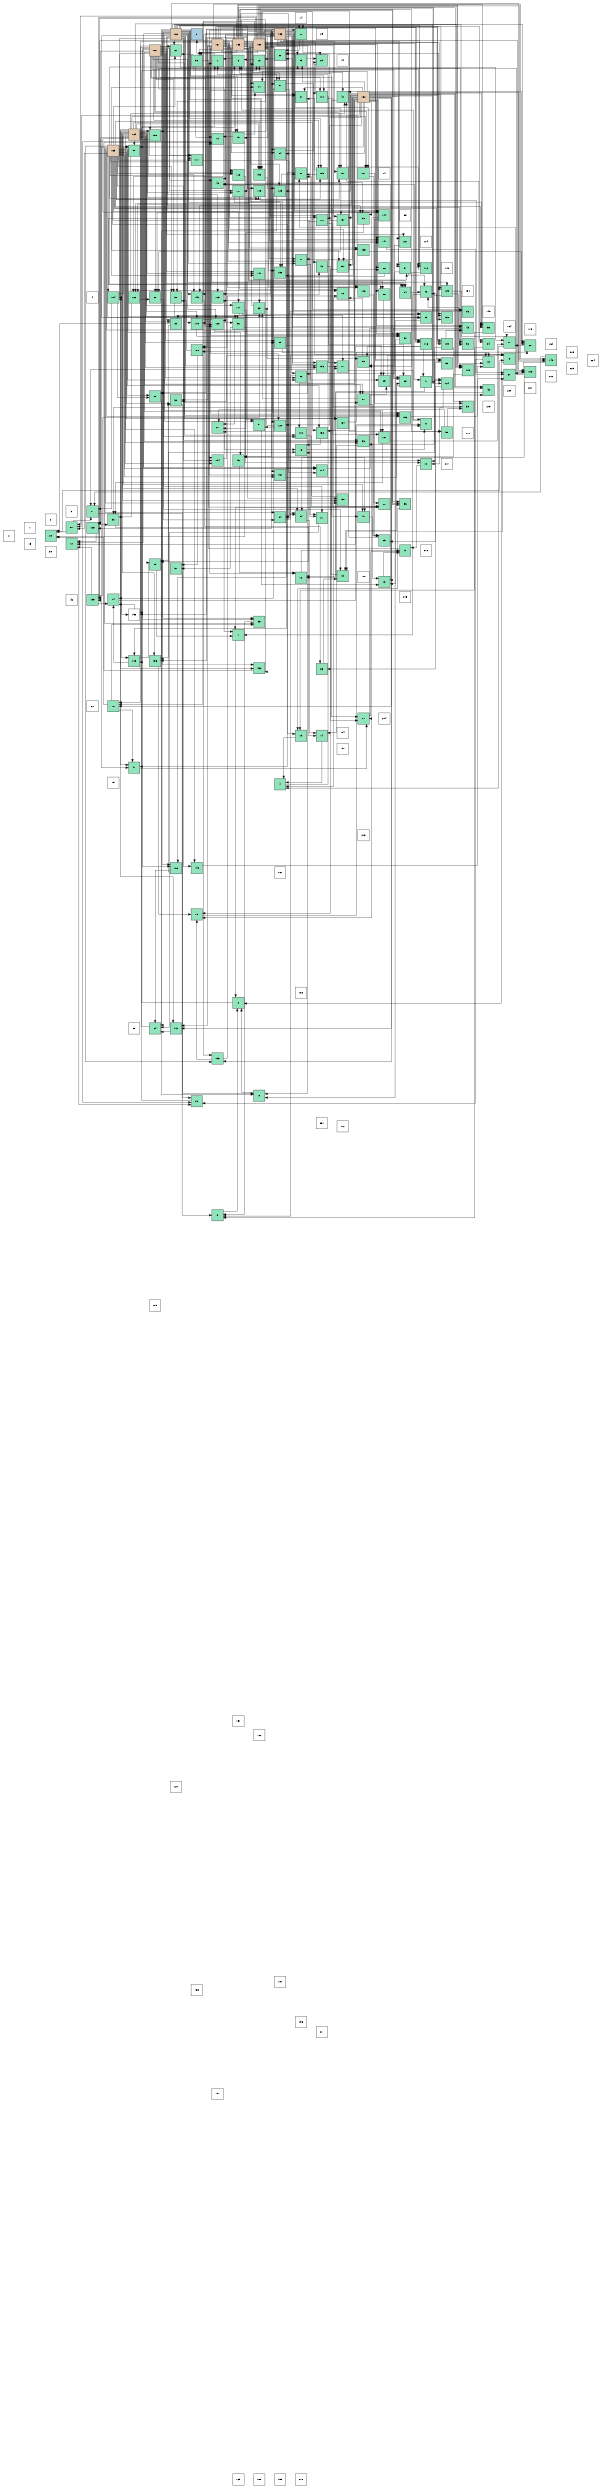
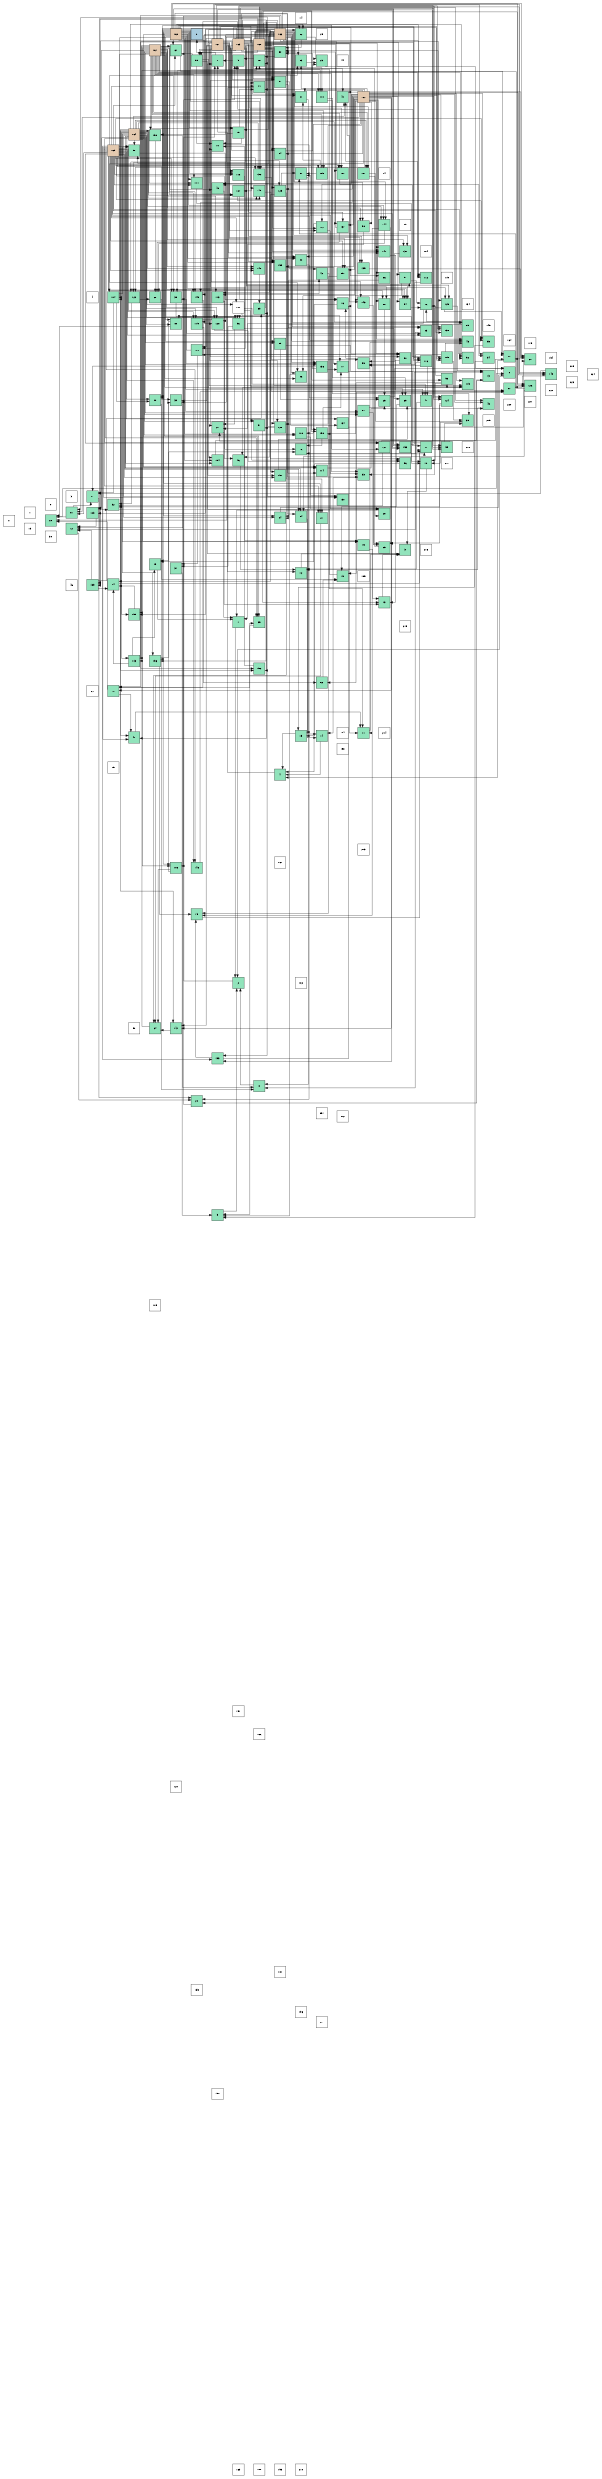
edge "163" -> "55": removed
edge "161" -> "95": added
edge "162" -> "91": now "162" -> "94"
node "117": fillcolor #91e3bb -> #ffffff
edge "87" -> "63": removed
node "155": fillcolor #ffffff -> #91e3bb
